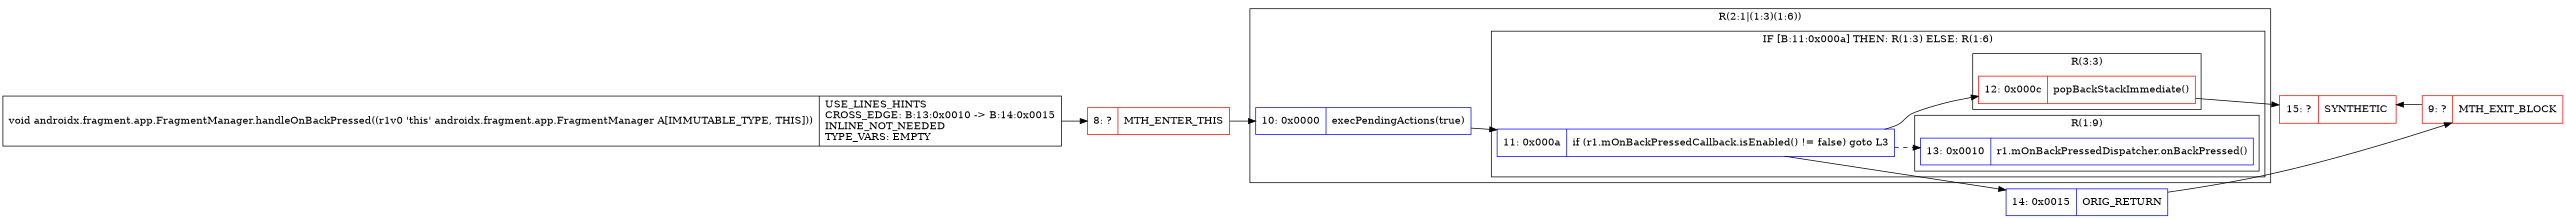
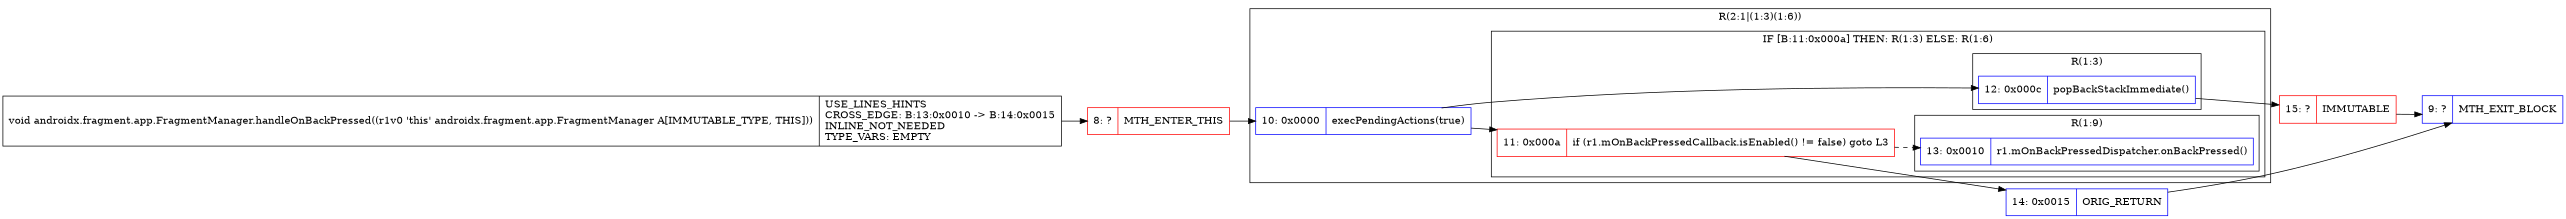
cluster "R(3:3)": label "R(3:3)" -> "R(1:3)"
node "12: 0x000c": color red -> blue
edge "9: ?" -> "15: ?": reversed
edge "11: 0x000a" -> "12: 0x000c": now "10: 0x0000" -> "12: 0x000c"
node "15: ?": text "SYNTHETIC" -> "IMMUTABLE"
node "9: ?": color red -> blue
node "11: 0x000a": color blue -> red
